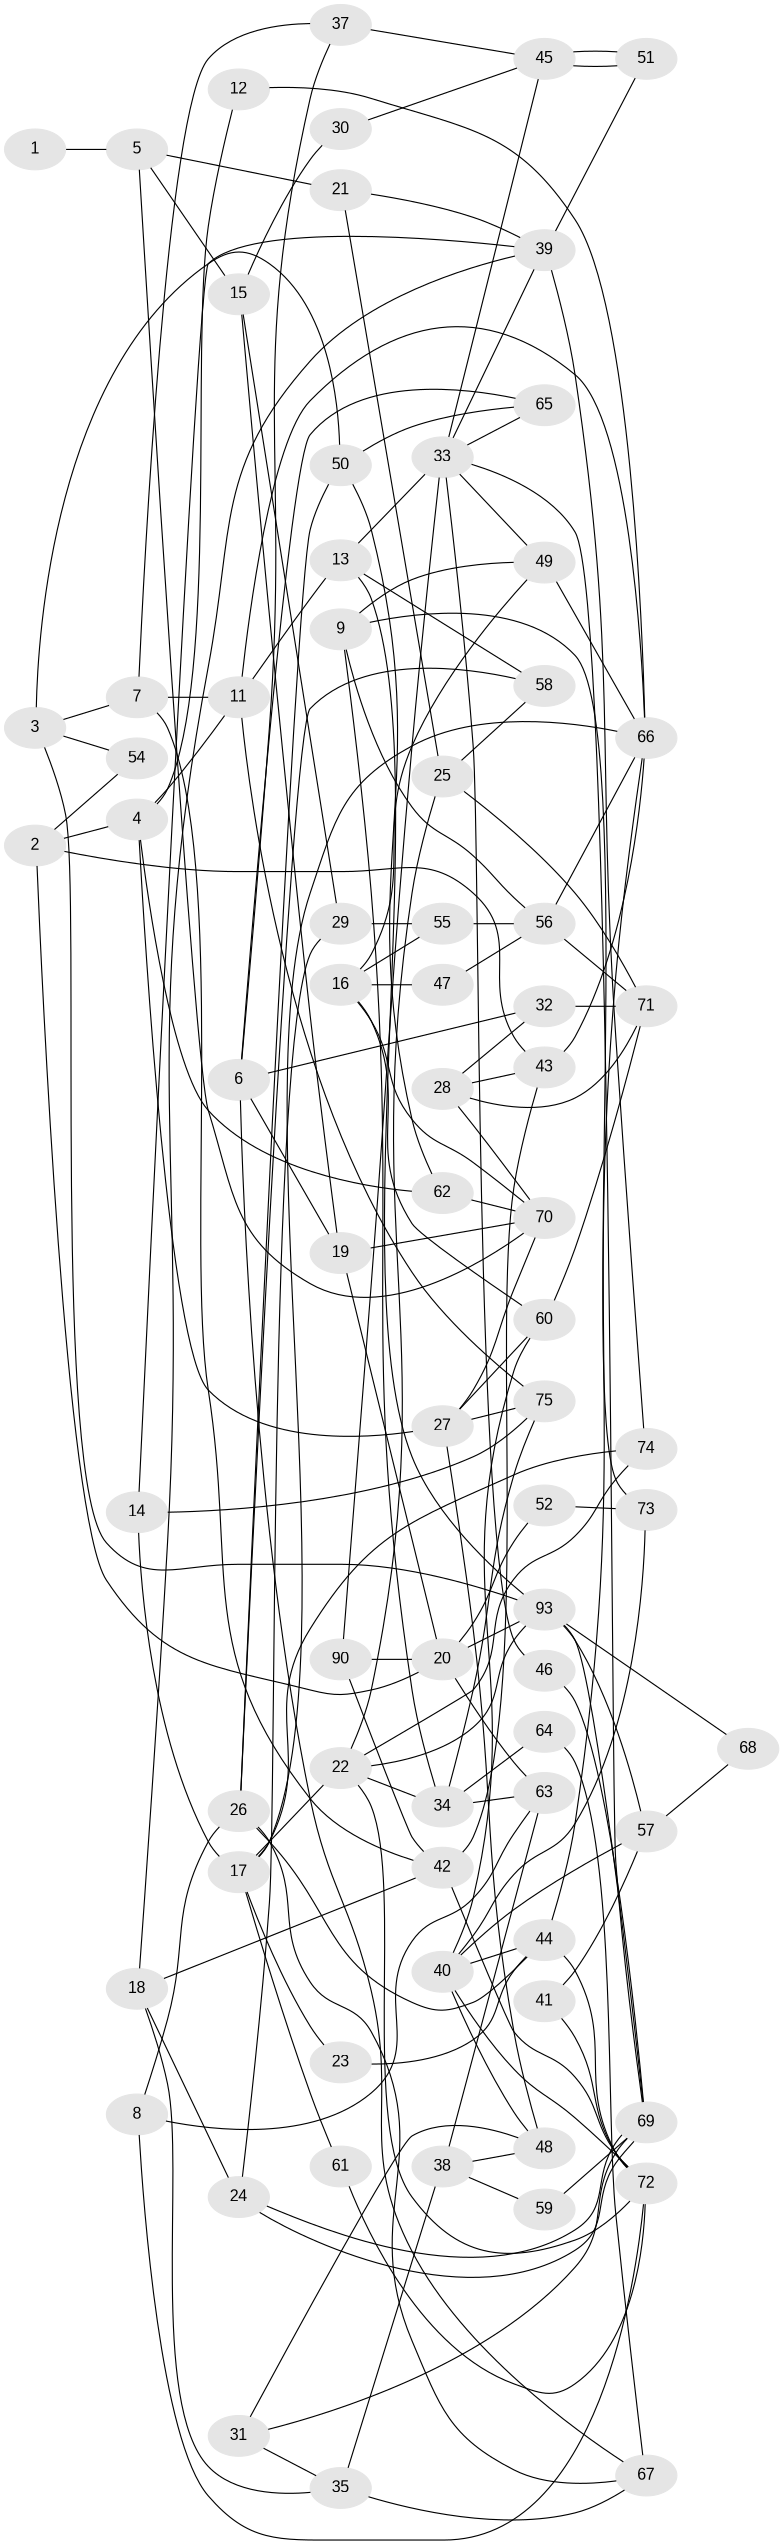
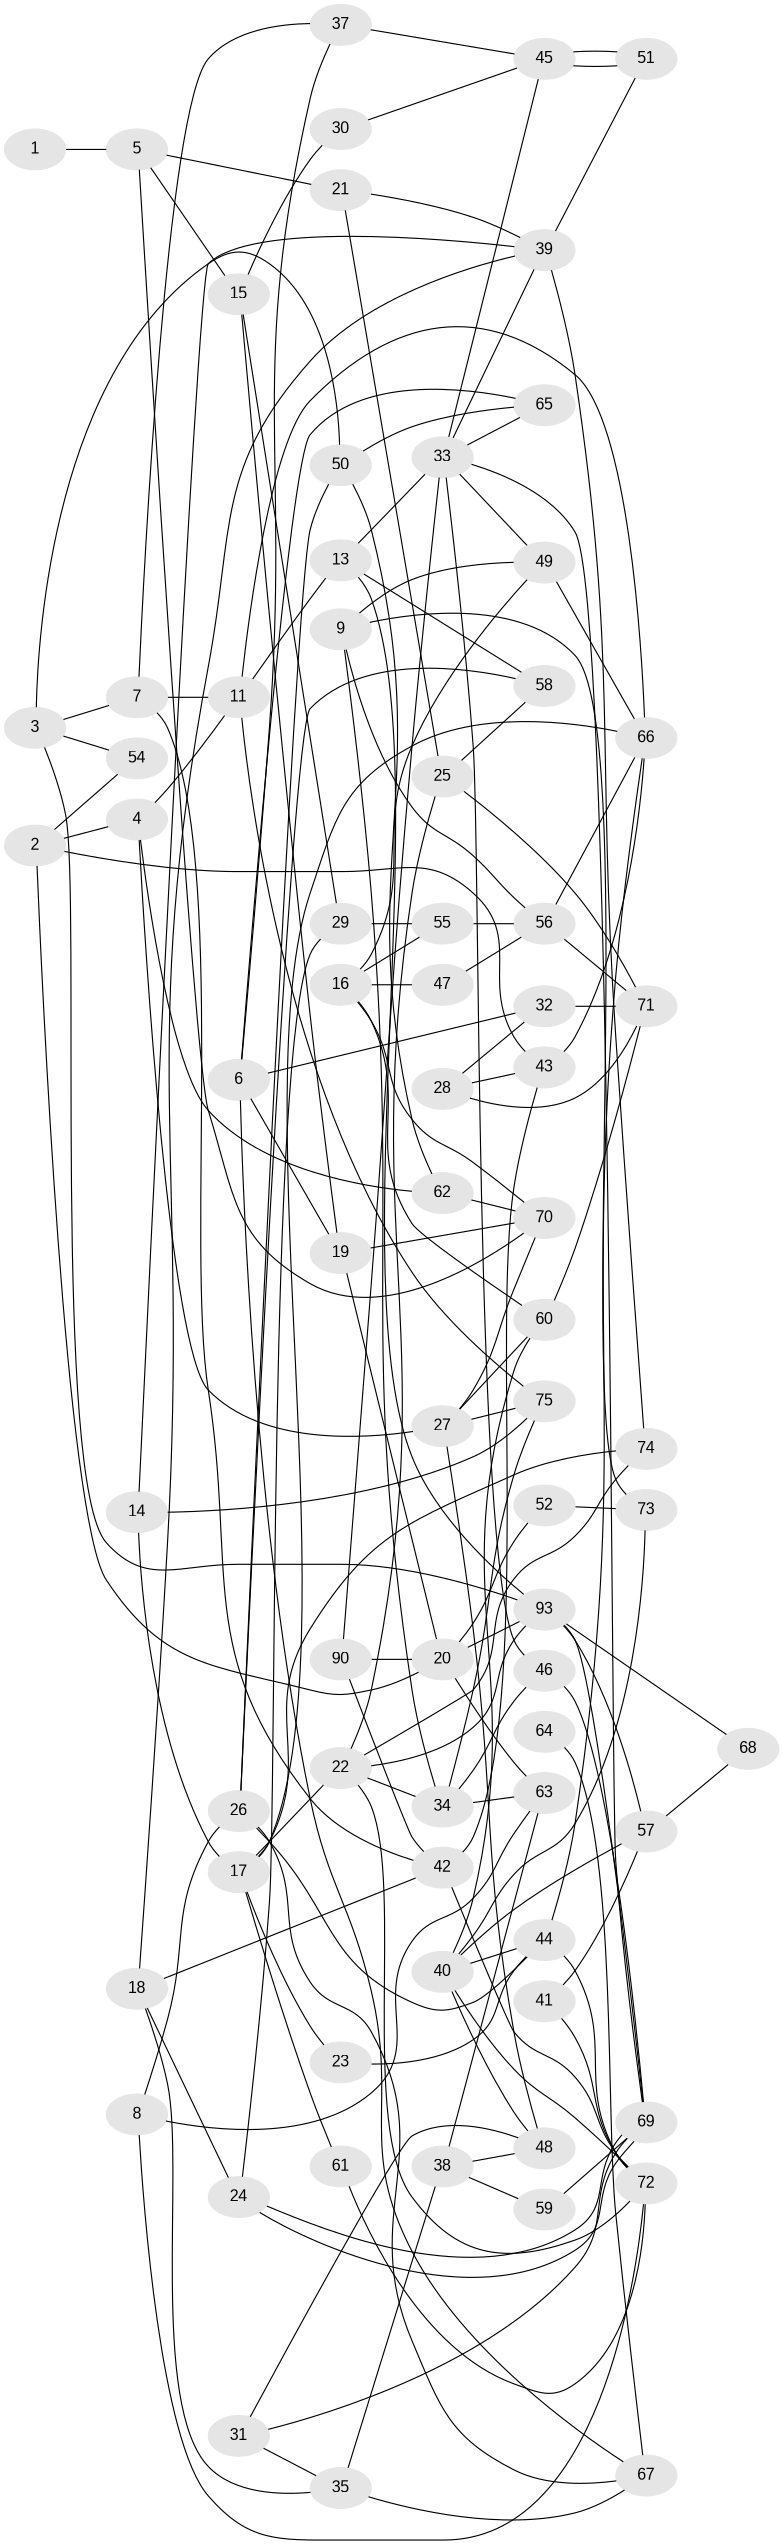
node "12": removed
edge "28" -- "70": removed
edge "64" -- "34": now "46" -- "34"
